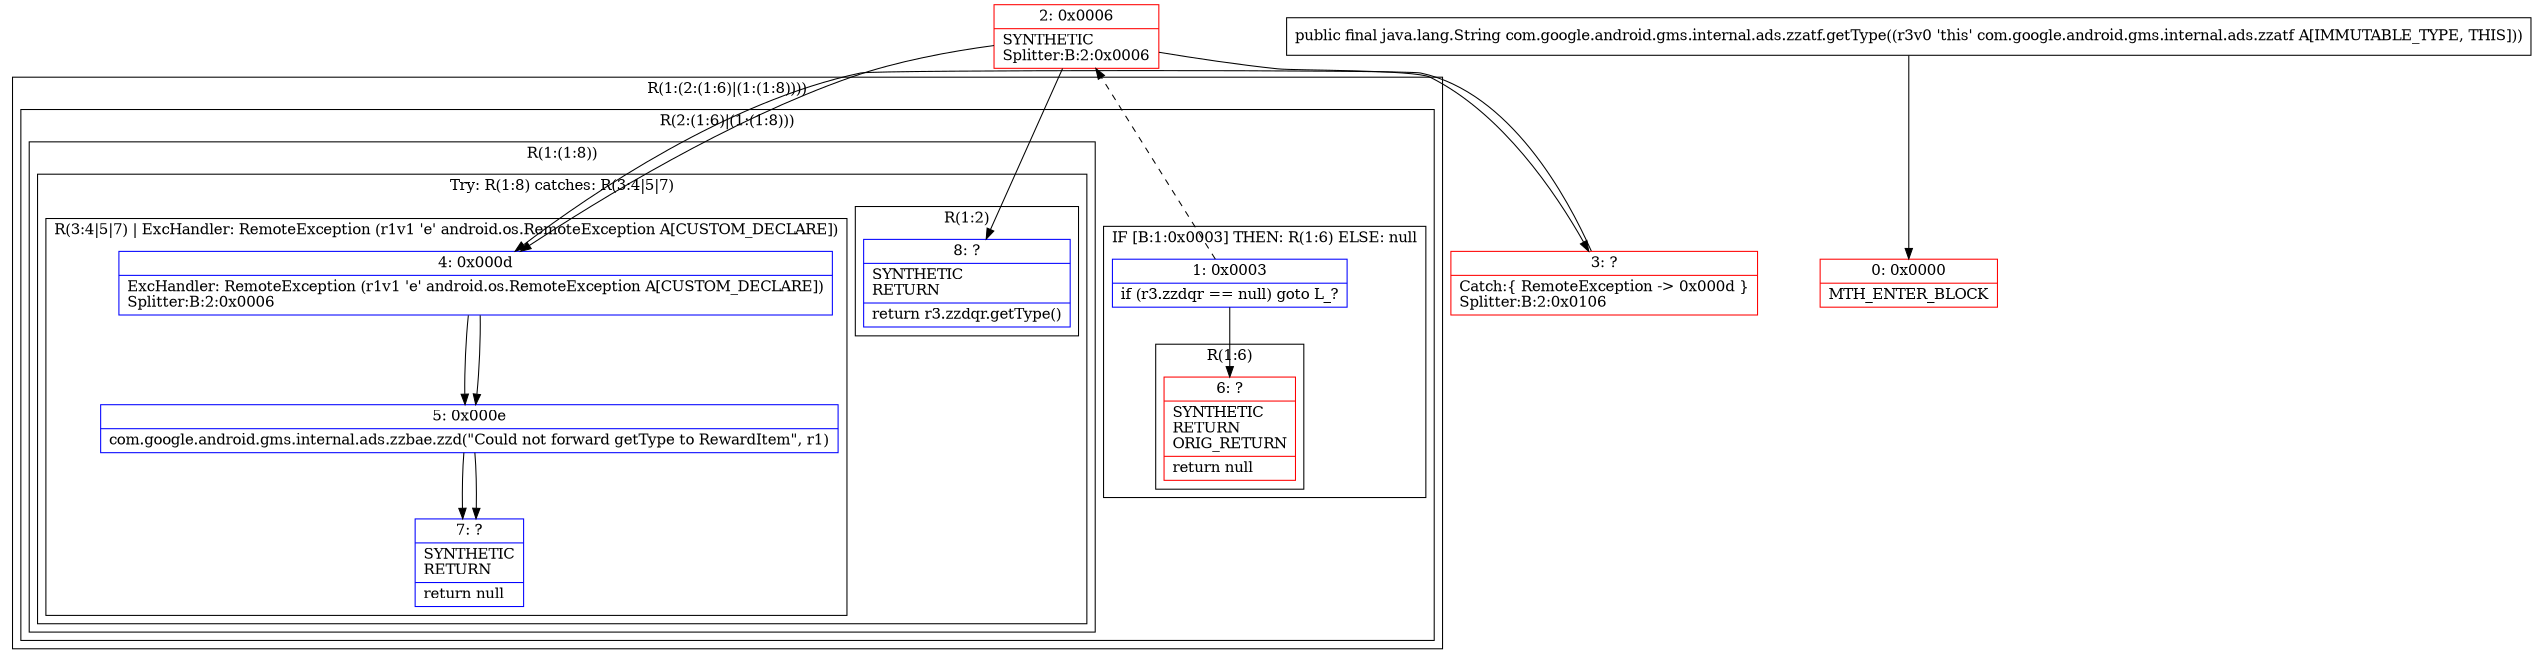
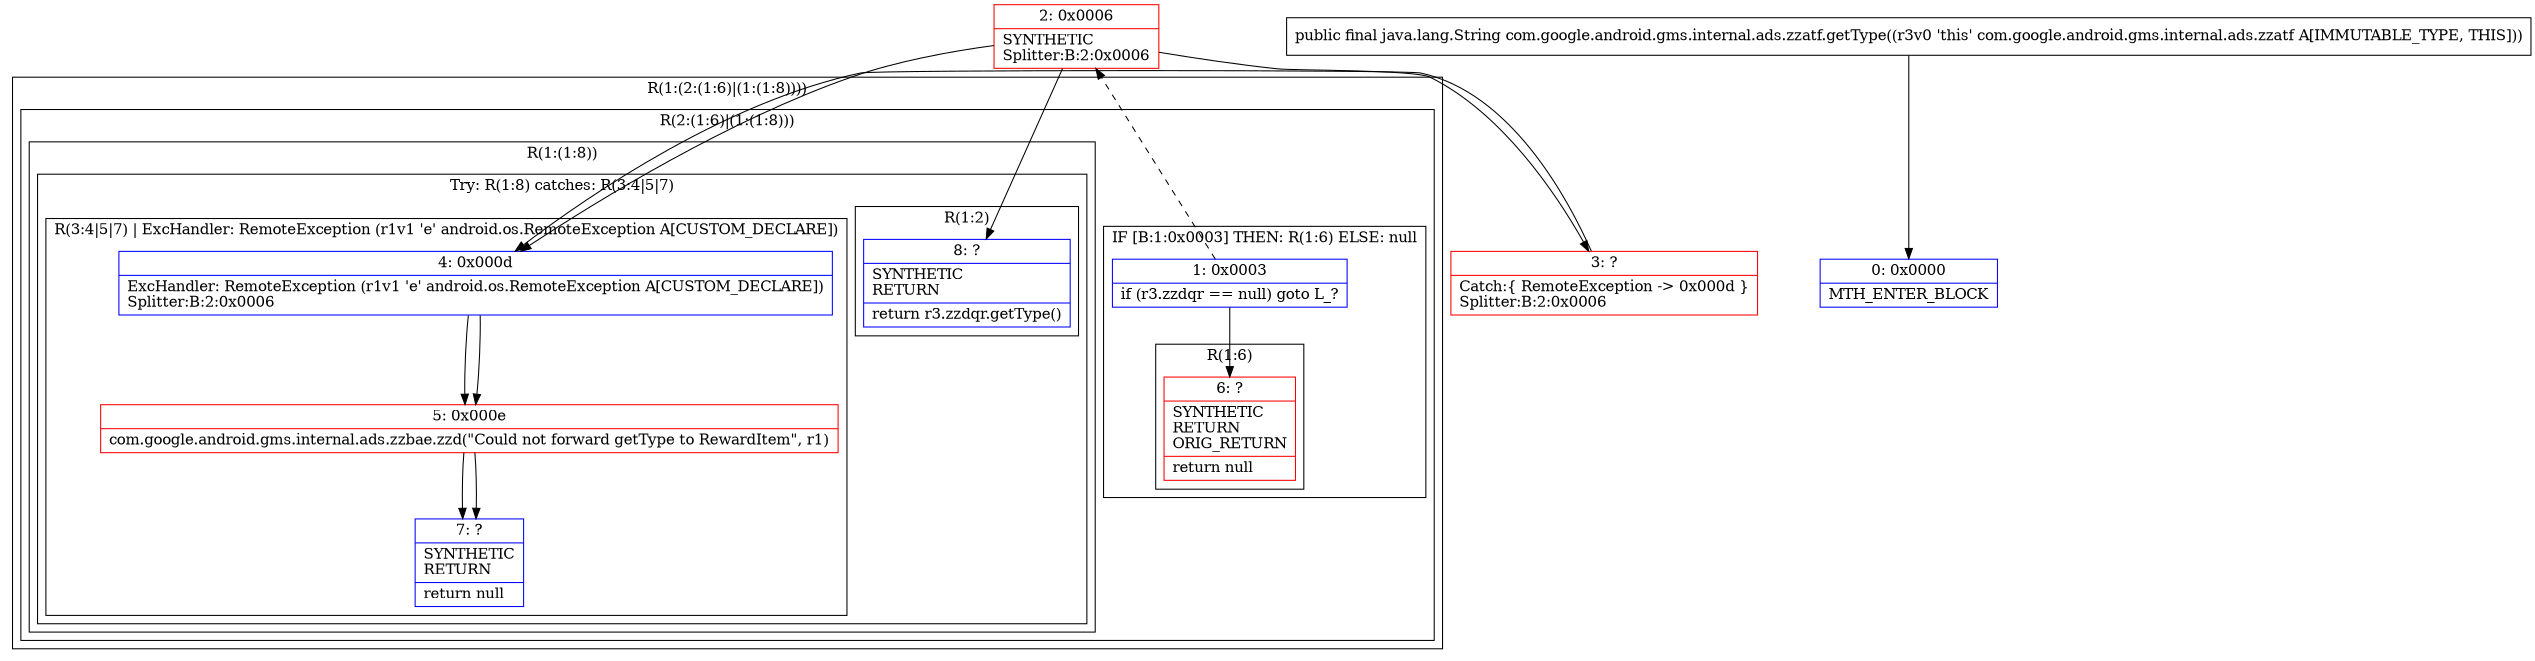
node "0: 0x0000": color red -> blue
node "3: ?": text "Splitter:B:2:0x0106" -> "Splitter:B:2:0x0006"
node "5: 0x000e": color blue -> red
